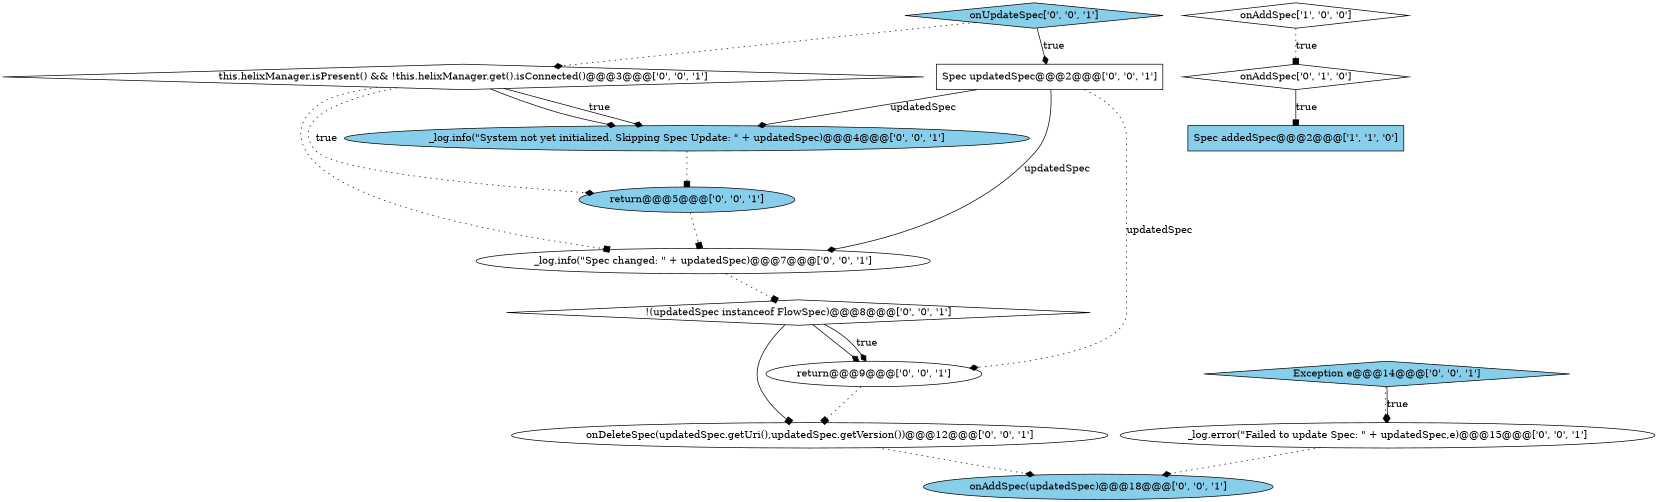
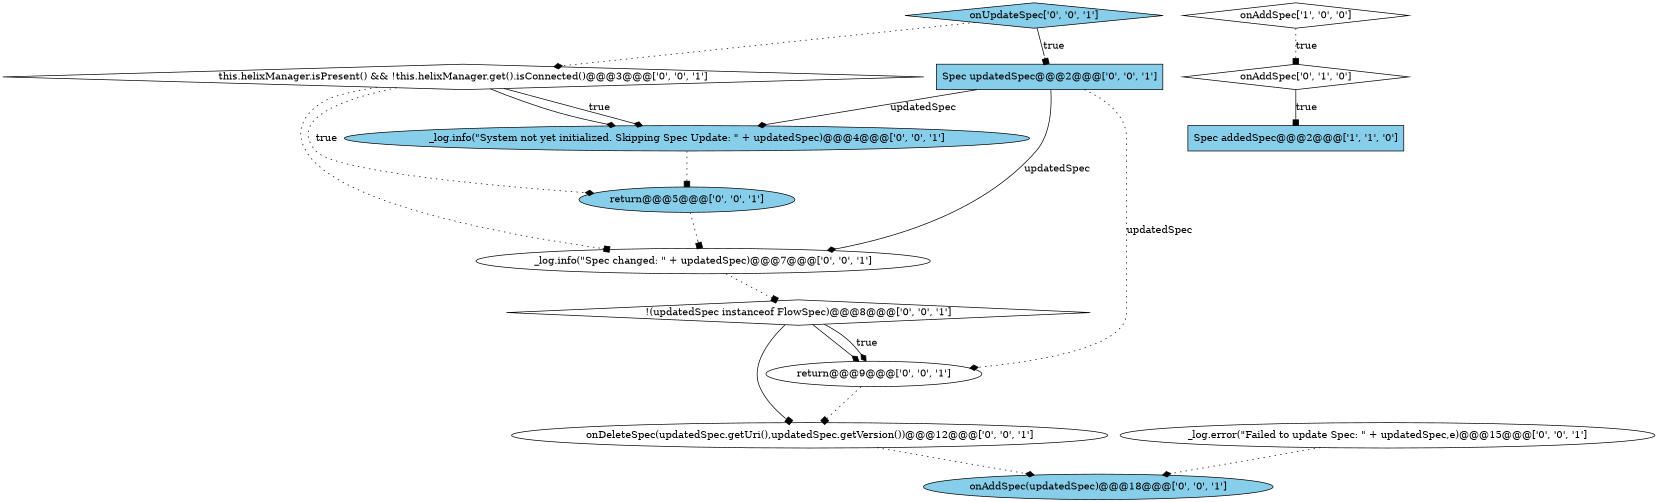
edge "onUpdateSpec['0', '0', '1']" -> "Spec updatedSpec@@@2@@@['0', '0', '1']": arrowhead diamond -> box
node "Spec updatedSpec@@@2@@@['0', '0', '1']": fillcolor white -> skyblue
node "Exception e@@@14@@@['0', '0', '1']": removed
